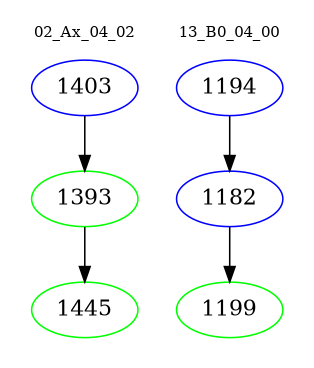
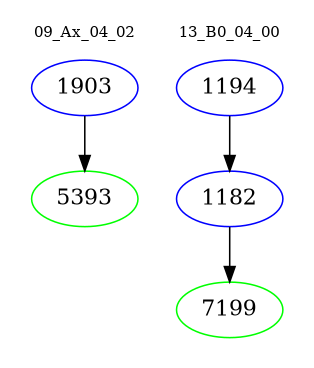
cluster "02_Ax_04_02": label "02_Ax_04_02" -> "09_Ax_04_02"
node "1403": label "1403" -> "1903"
node "1393": label "1393" -> "5393"
node "1445": removed
node "1199": label "1199" -> "7199"
